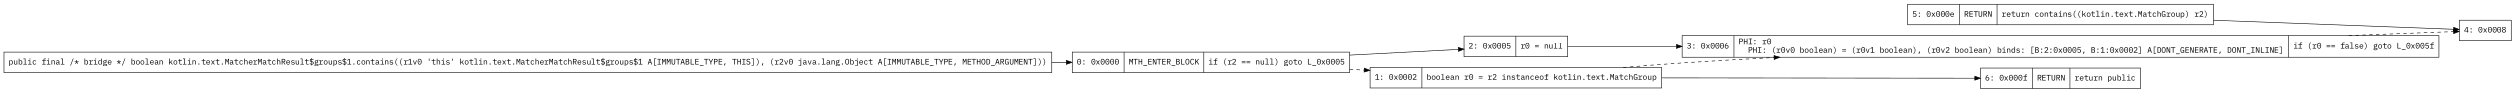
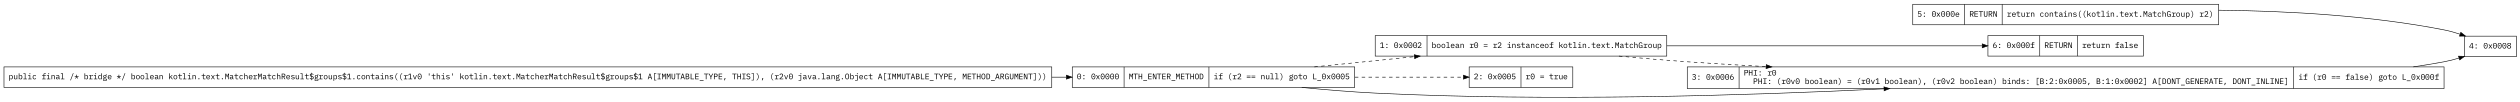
edge "3: 0x0006" -> "4: 0x0008": style dashed -> solid
node "2: 0x0005": text "r0 = null" -> "r0 = true"
edge "2: 0x0005" -> "3: 0x0006": now "0: 0x0000" -> "3: 0x0006"
node "3: 0x0006": text "if (r0 == false) goto L_0x005f" -> "if (r0 == false) goto L_0x000f"
edge "0: 0x0000" -> "2: 0x0005": style solid -> dashed
node "0: 0x0000": text "MTH_ENTER_BLOCK" -> "MTH_ENTER_METHOD"
node "6: 0x000f": text "return public" -> "return false"
